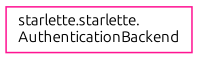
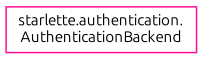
node "starlette.starlette. AuthenticationBackend": label "starlette.starlette. AuthenticationBackend" -> "starlette.authentication. AuthenticationBackend"
